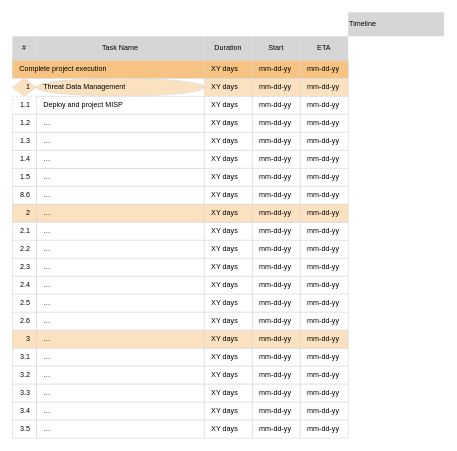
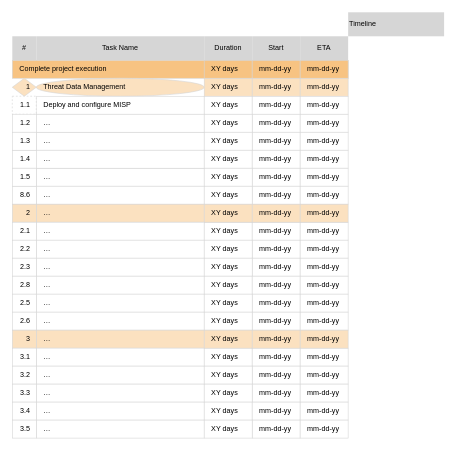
node "Deploy and project MISP": label "Deploy and project MISP" -> "Deploy and configure MISP"
node "2.4": label "2.4" -> "2.8"
